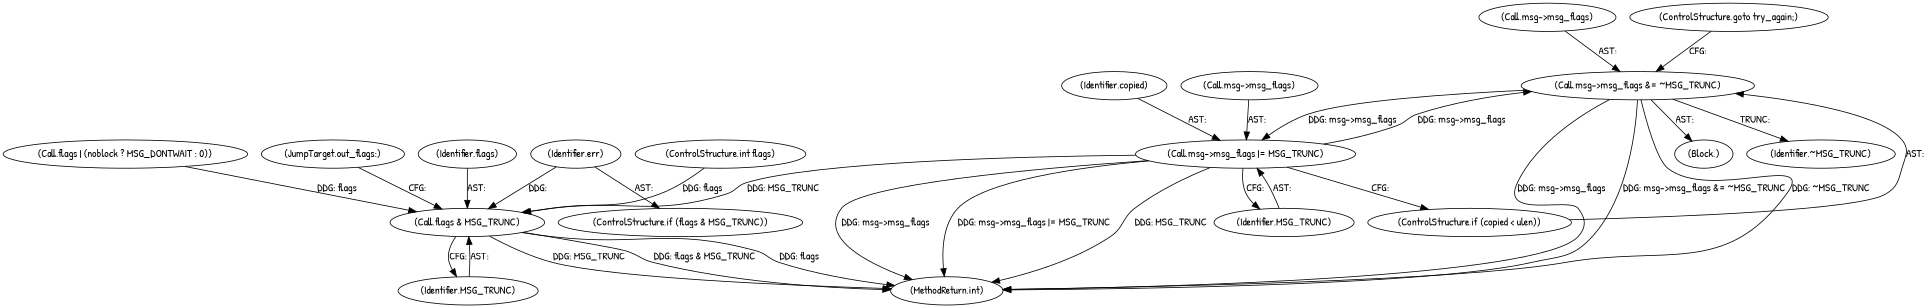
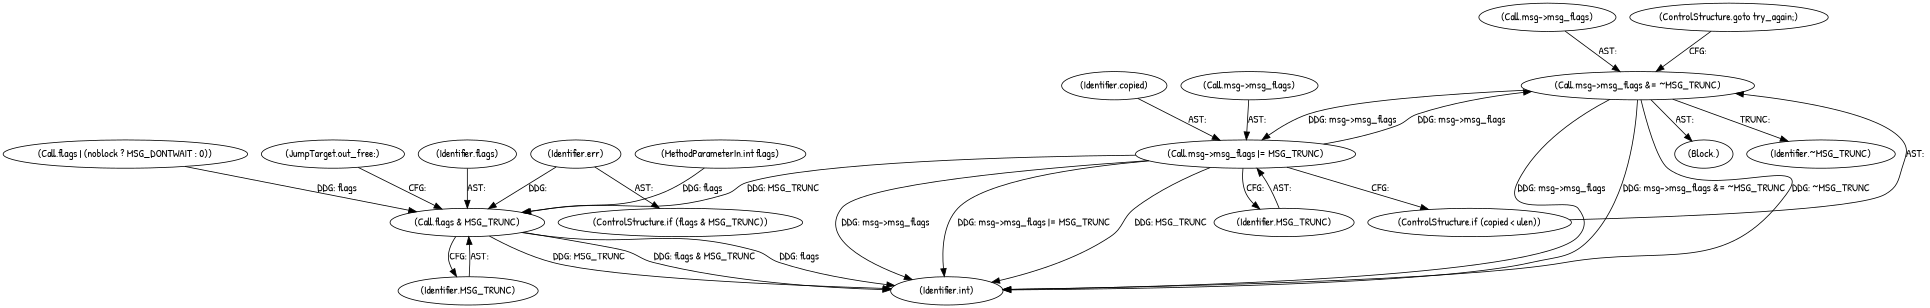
node "(JumpTarget,out_flags:)": label "(JumpTarget,out_flags:)" -> "(JumpTarget,out_free:)"
node "(ControlStructure,int flags)": label "(ControlStructure,int flags)" -> "(MethodParameterIn,int flags)"
node "(MethodReturn,int)": label "(MethodReturn,int)" -> "(Identifier,int)"
